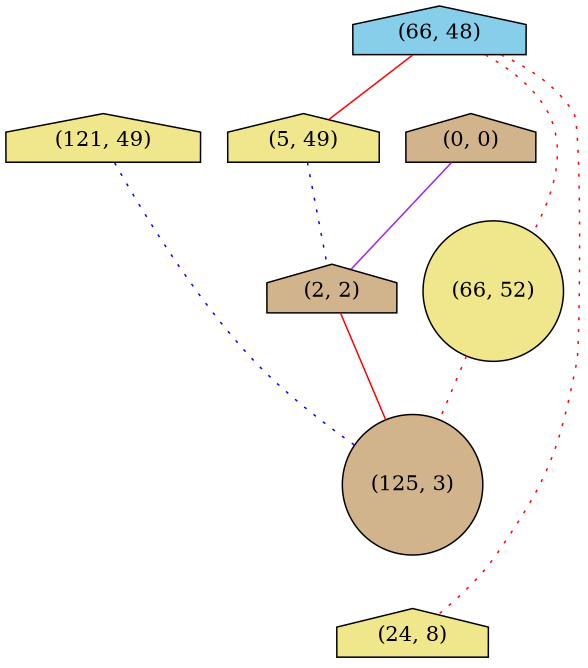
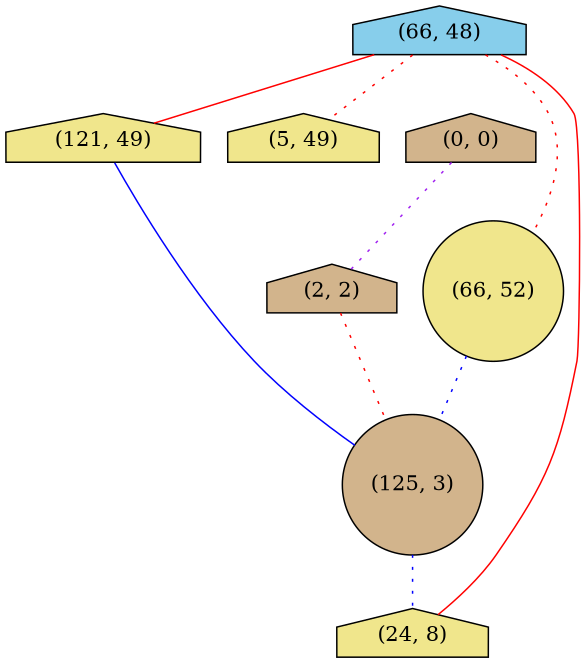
edge "(66, 48)" -- "(5, 49)": style solid -> dotted
edge "(66, 48)" -- "(121, 49)": added
edge "(5, 49)" -- "(2, 2)": removed
edge "(0, 0)" -- "(2, 2)": style solid -> dotted
edge "(121, 49)" -- "(125, 3)": style dotted -> solid
edge "(66, 48)" -- "(24, 8)": style dotted -> solid
edge "(2, 2)" -- "(125, 3)": style solid -> dotted
edge "(66, 52)" -- "(125, 3)": color red -> blue
edge "(125, 3)" -- "(24, 8)": added
